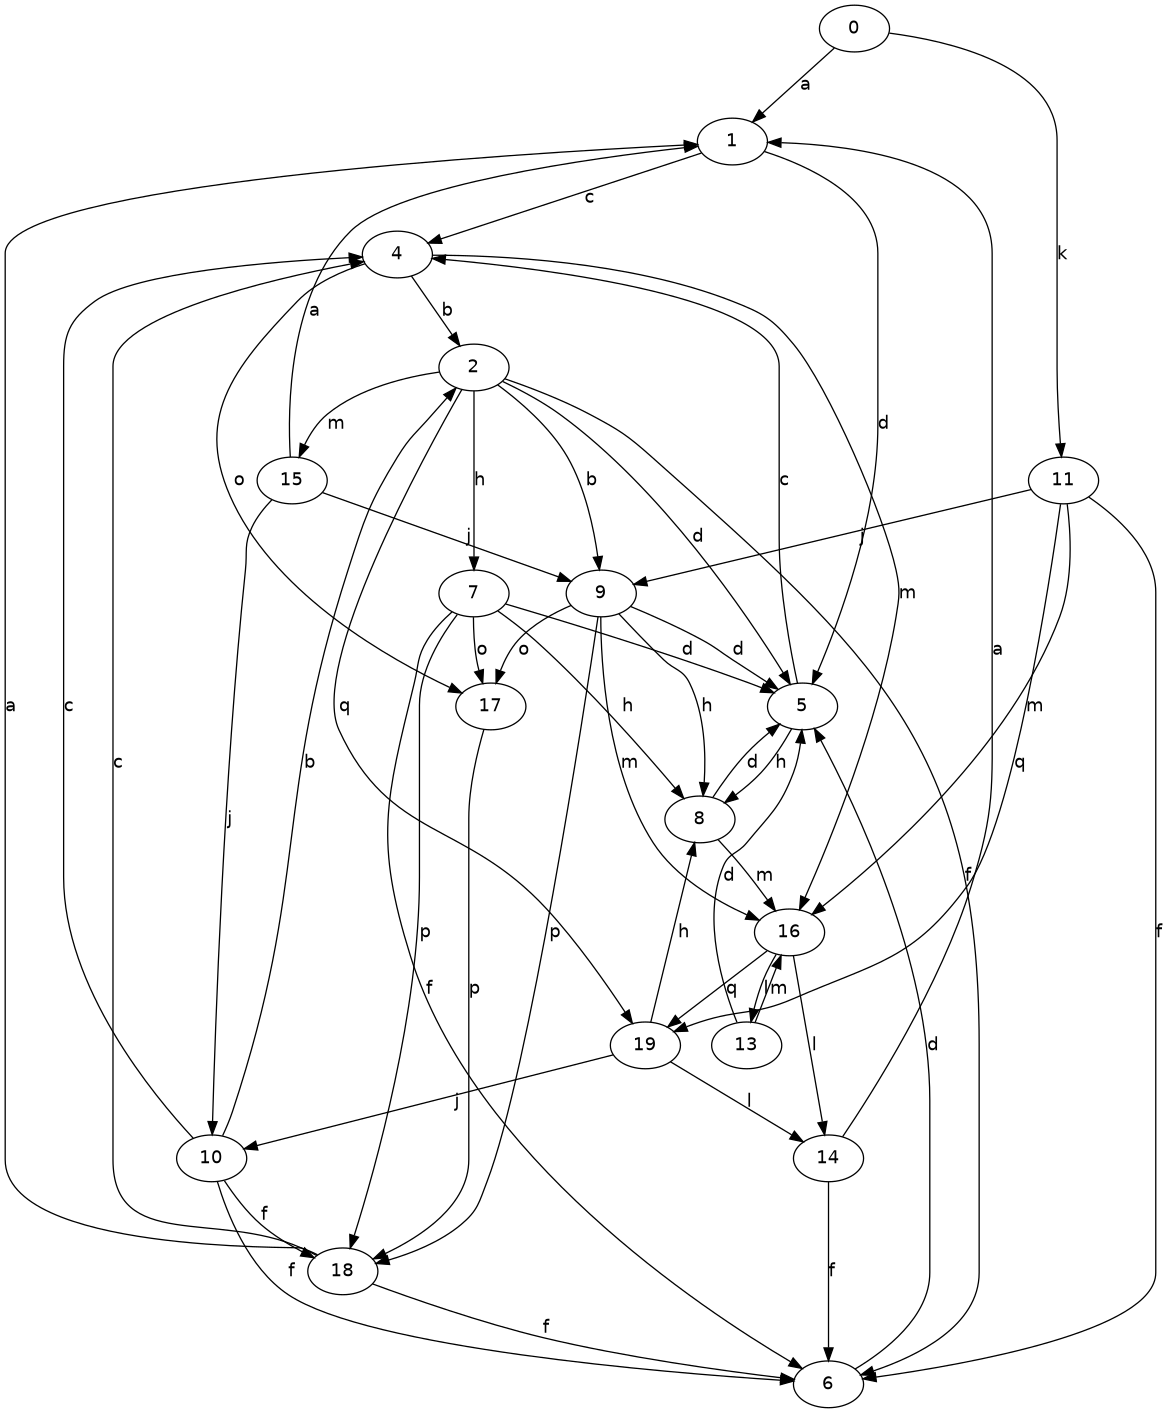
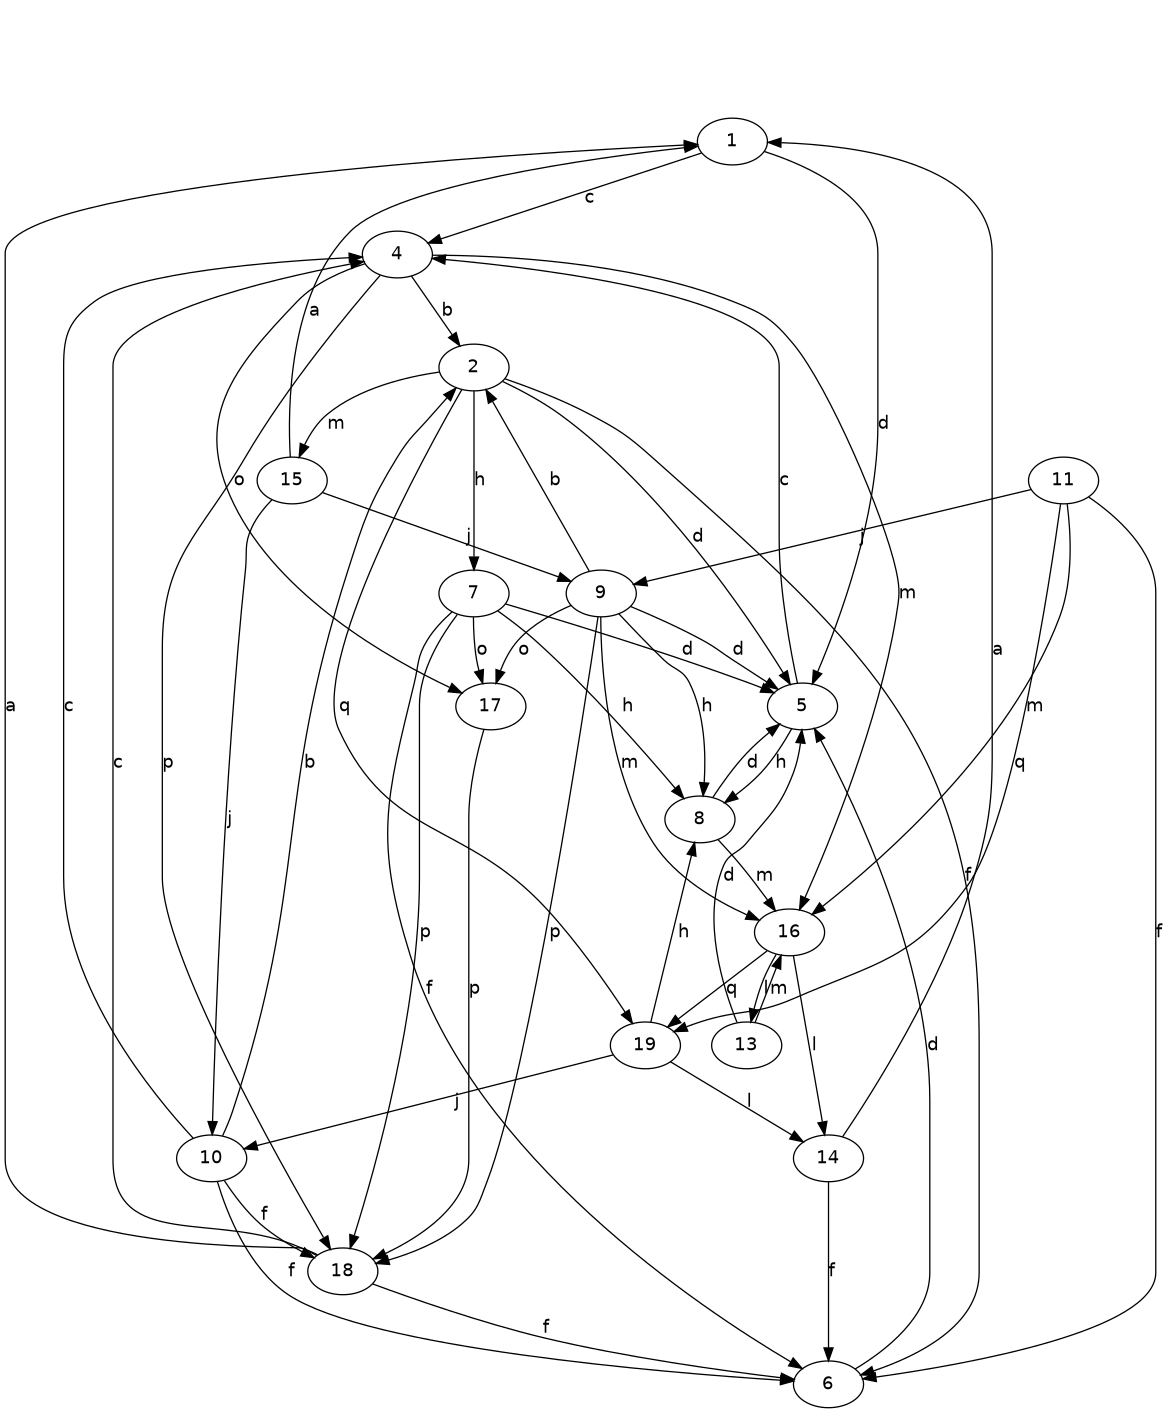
node "0": removed
edge "2" -> "9": reversed
edge "4" -> "18": added, label "p"
